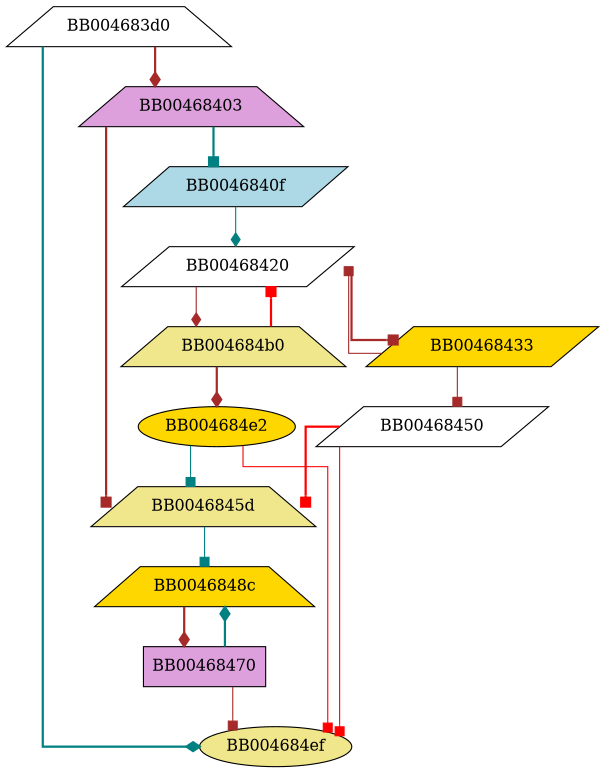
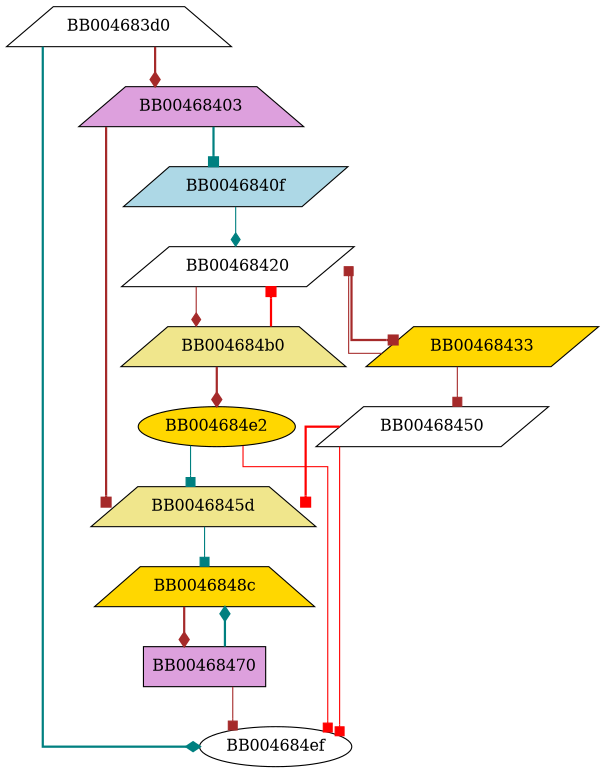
node "BB004684ef": fillcolor khaki -> white
